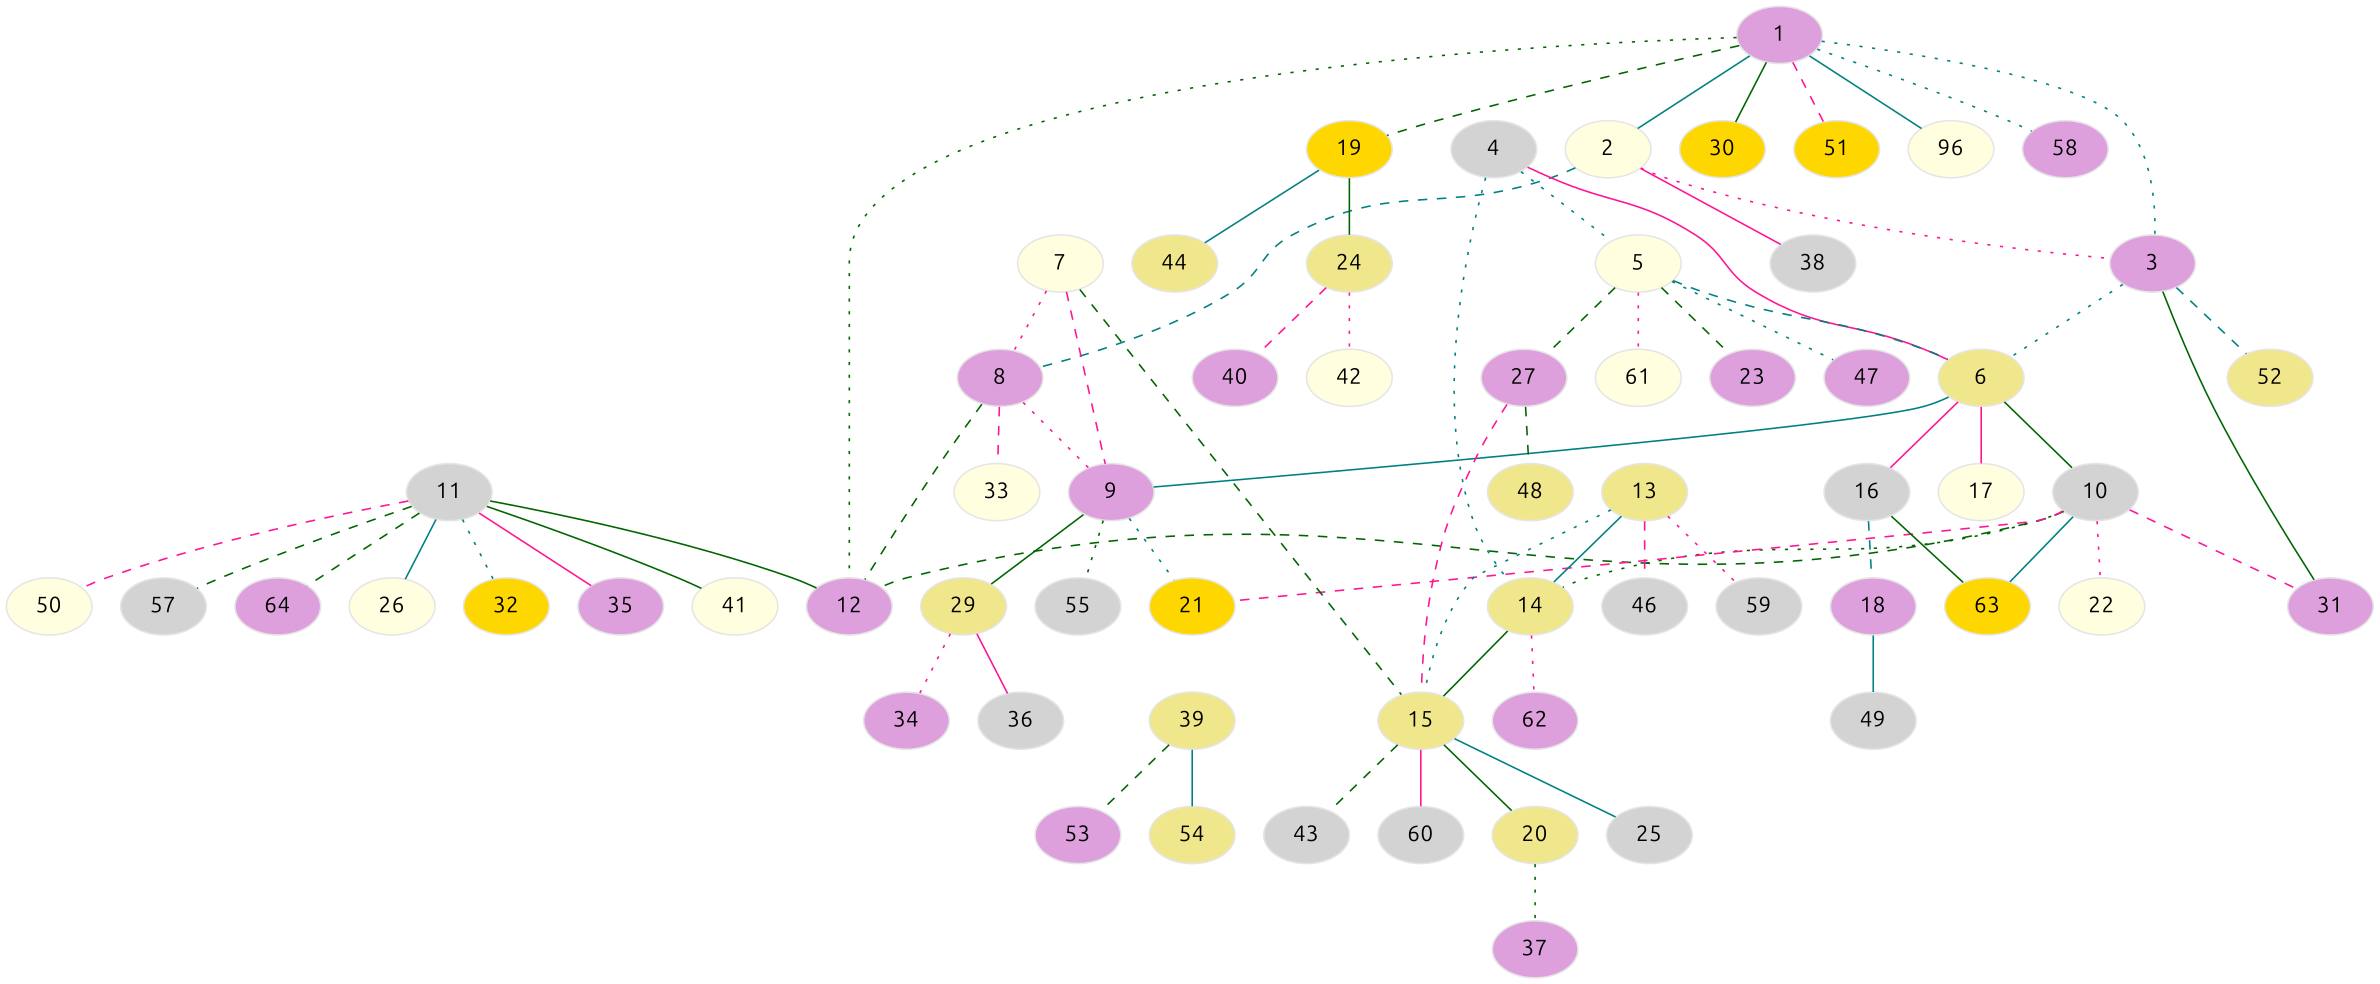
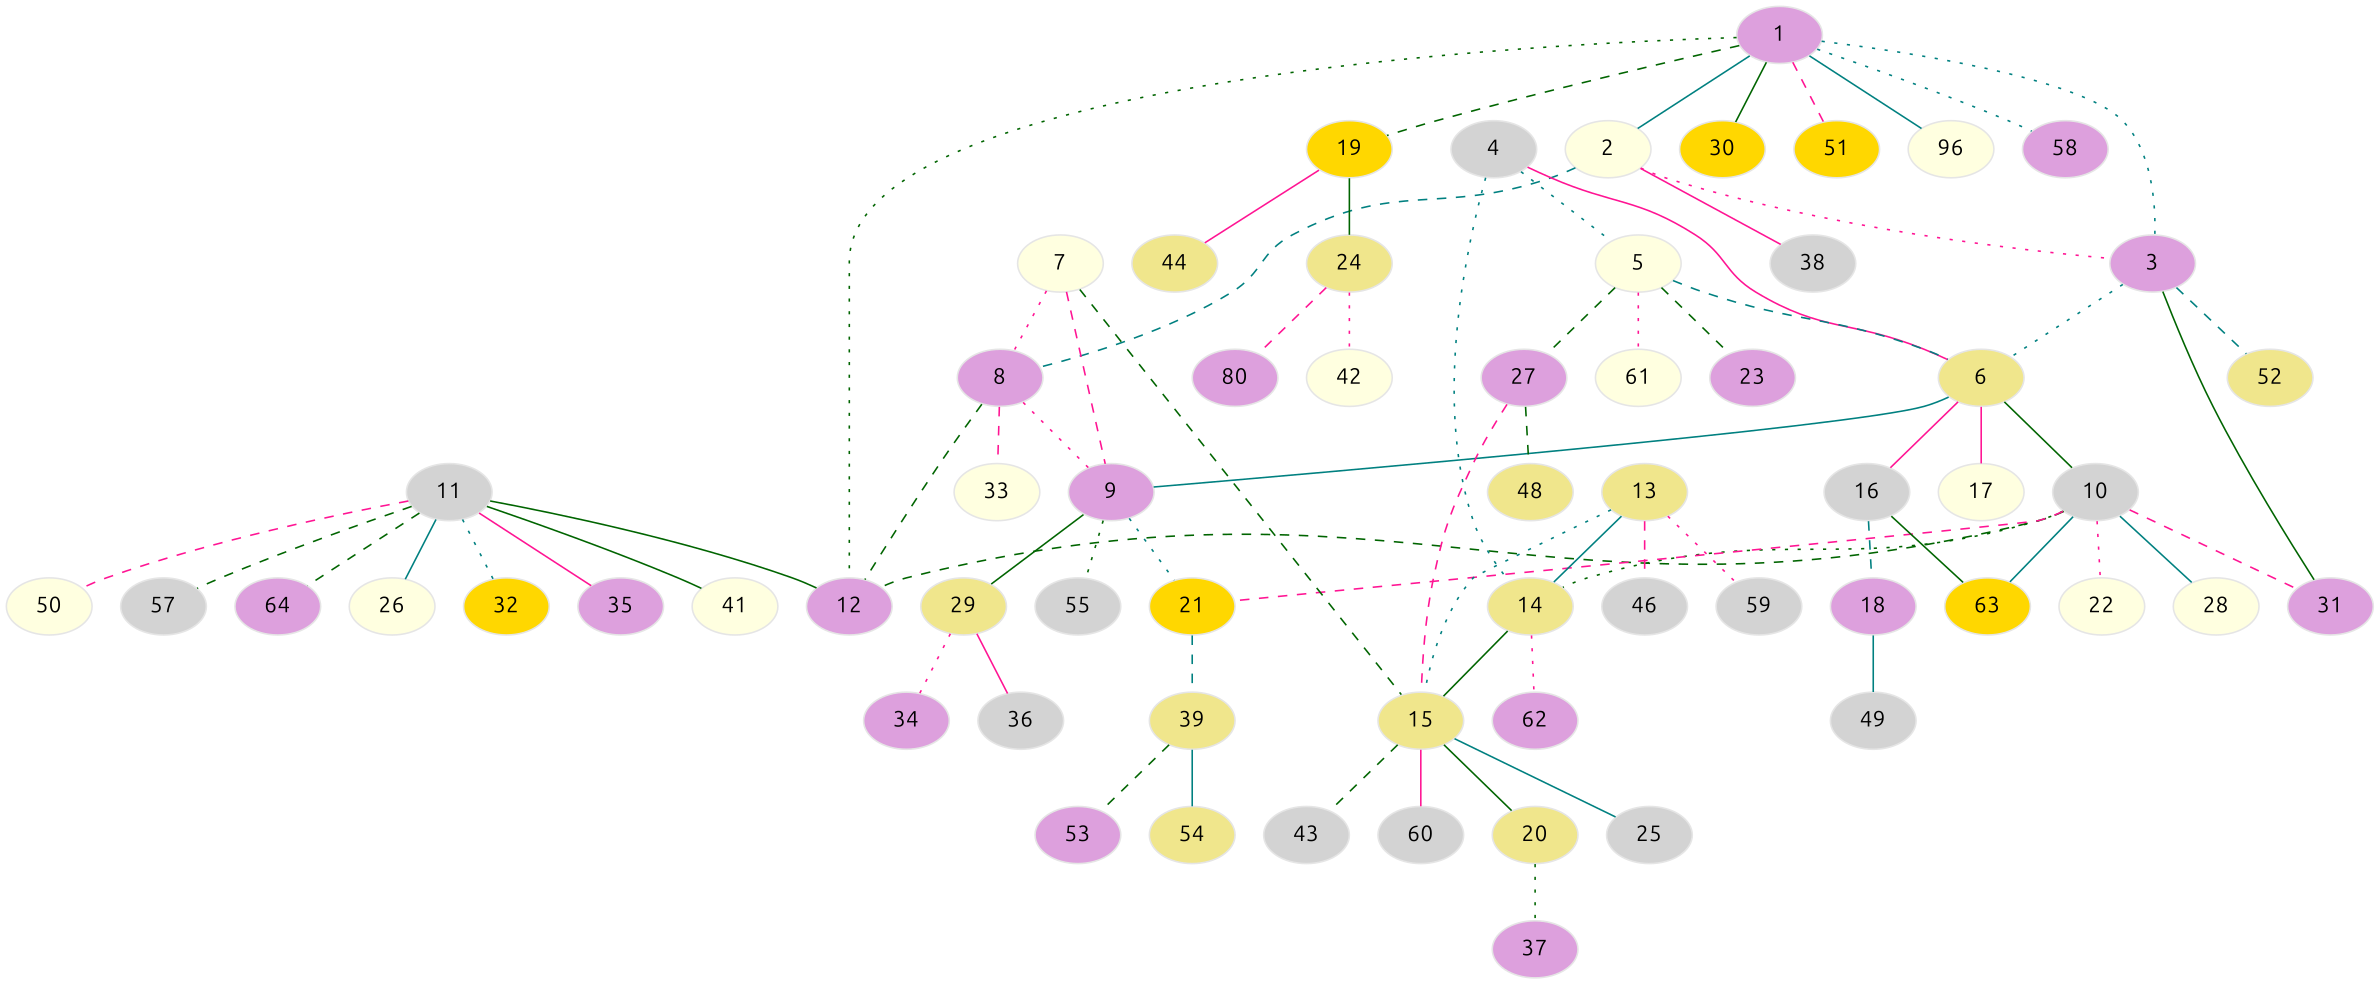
edge "19" -- "44": color teal -> deeppink
node "40": label "40" -> "80"
node "47": removed
node "28": added
edge "21" -- "39": added
